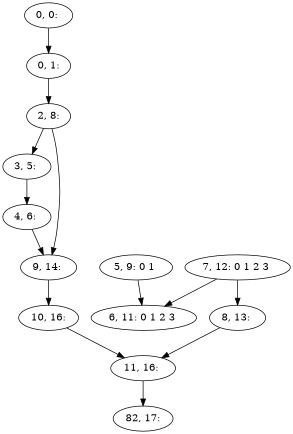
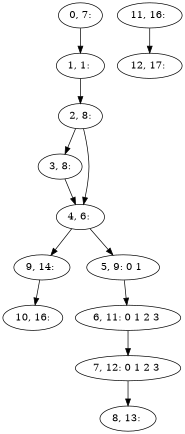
node "0, 0:": label "0, 0:" -> "0, 7:"
node "0, 1:": label "0, 1:" -> "1, 1:"
node "3, 5:": label "3, 5:" -> "3, 8:"
edge "2, 8:" -> "9, 14:": now "2, 8:" -> "4, 6:"
edge "4, 6:" -> "5, 9: 0 1": added
edge "7, 12: 0 1 2 3" -> "6, 11: 0 1 2 3": reversed
edge "10, 16:" -> "11, 16:": removed
edge "8, 13:" -> "11, 16:": removed
node "82, 17:": label "82, 17:" -> "12, 17:"
